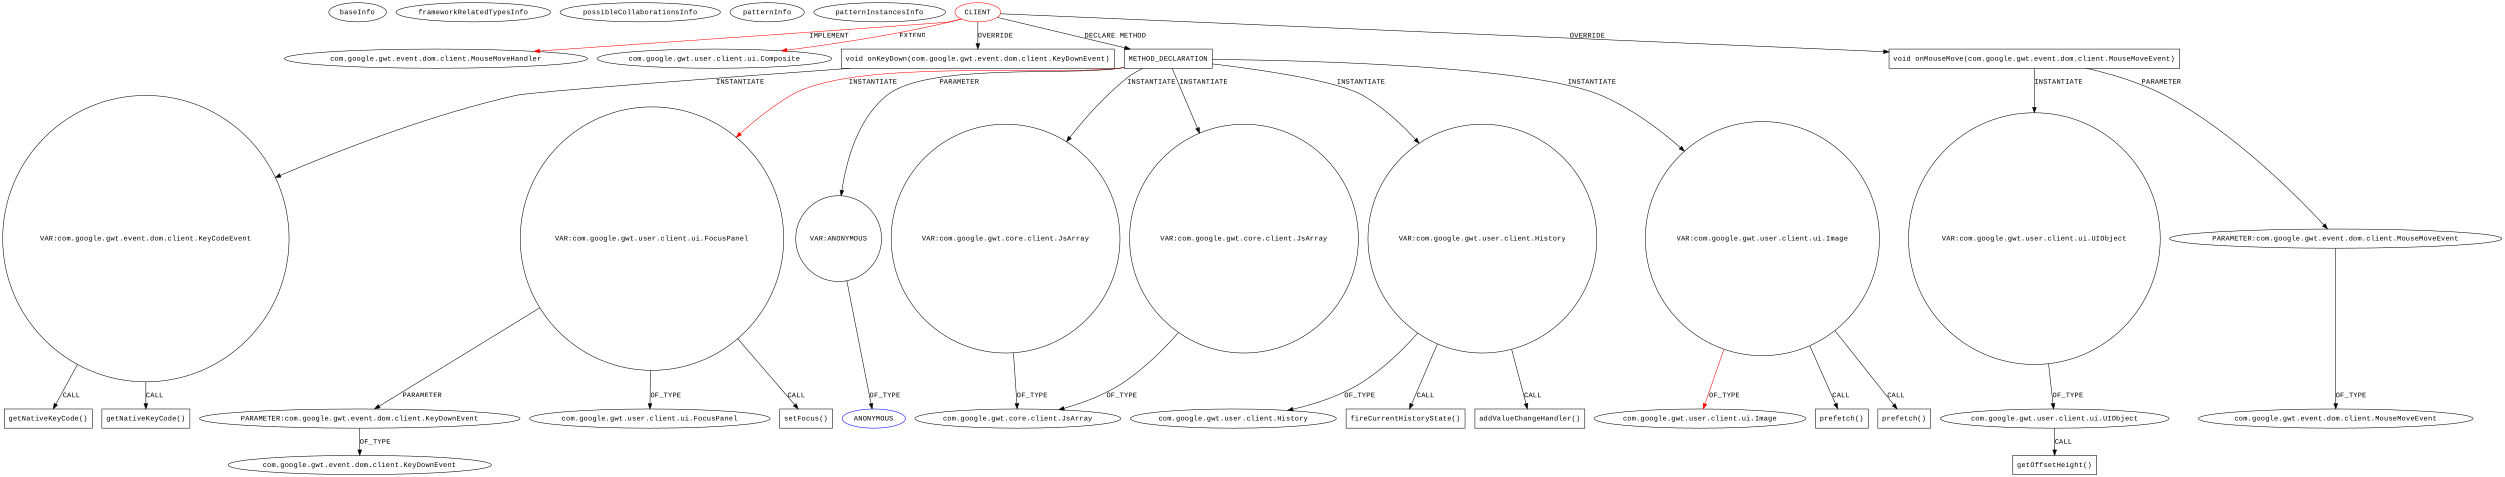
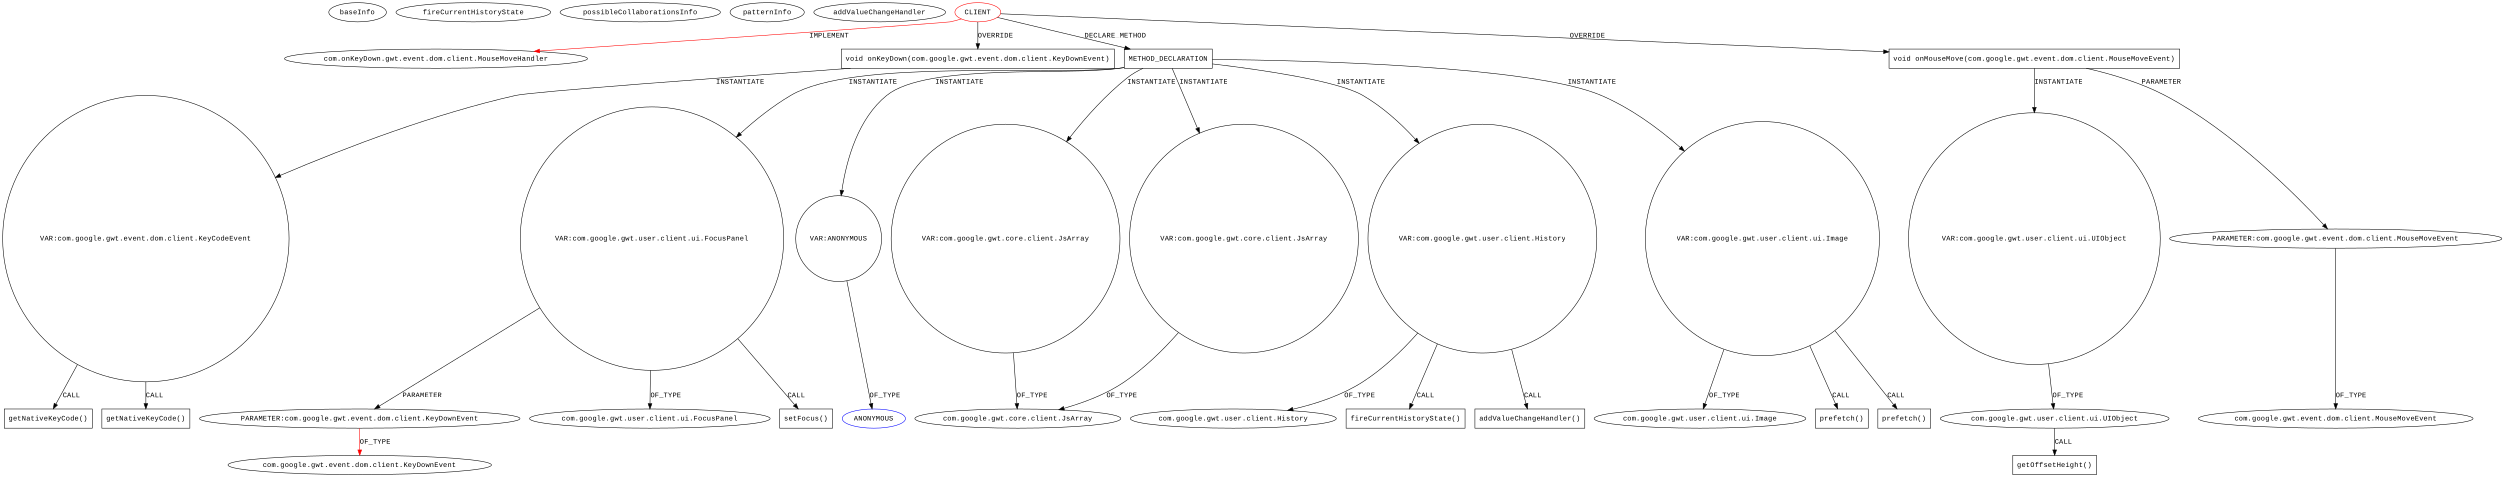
node "frameworkRelatedTypesInfo": label "frameworkRelatedTypesInfo" -> "fireCurrentHistoryState"
node "patternInstancesInfo": label "patternInstancesInfo" -> "addValueChangeHandler"
node "com.google.gwt.event.dom.client.MouseMoveHandler": label "com.google.gwt.event.dom.client.MouseMoveHandler" -> "com.onKeyDown.gwt.event.dom.client.MouseMoveHandler"
node "com.google.gwt.user.client.ui.Composite": removed
edge "METHOD_DECLARATION" -> "VAR:com.google.gwt.user.client.ui.FocusPanel": color red -> black
edge "METHOD_DECLARATION" -> "VAR:ANONYMOUS": label "PARAMETER" -> "INSTANTIATE"
edge "VAR:com.google.gwt.user.client.ui.Image" -> "com.google.gwt.user.client.ui.Image": color red -> black
edge "PARAMETER:com.google.gwt.event.dom.client.KeyDownEvent" -> "com.google.gwt.event.dom.client.KeyDownEvent": color black -> red
